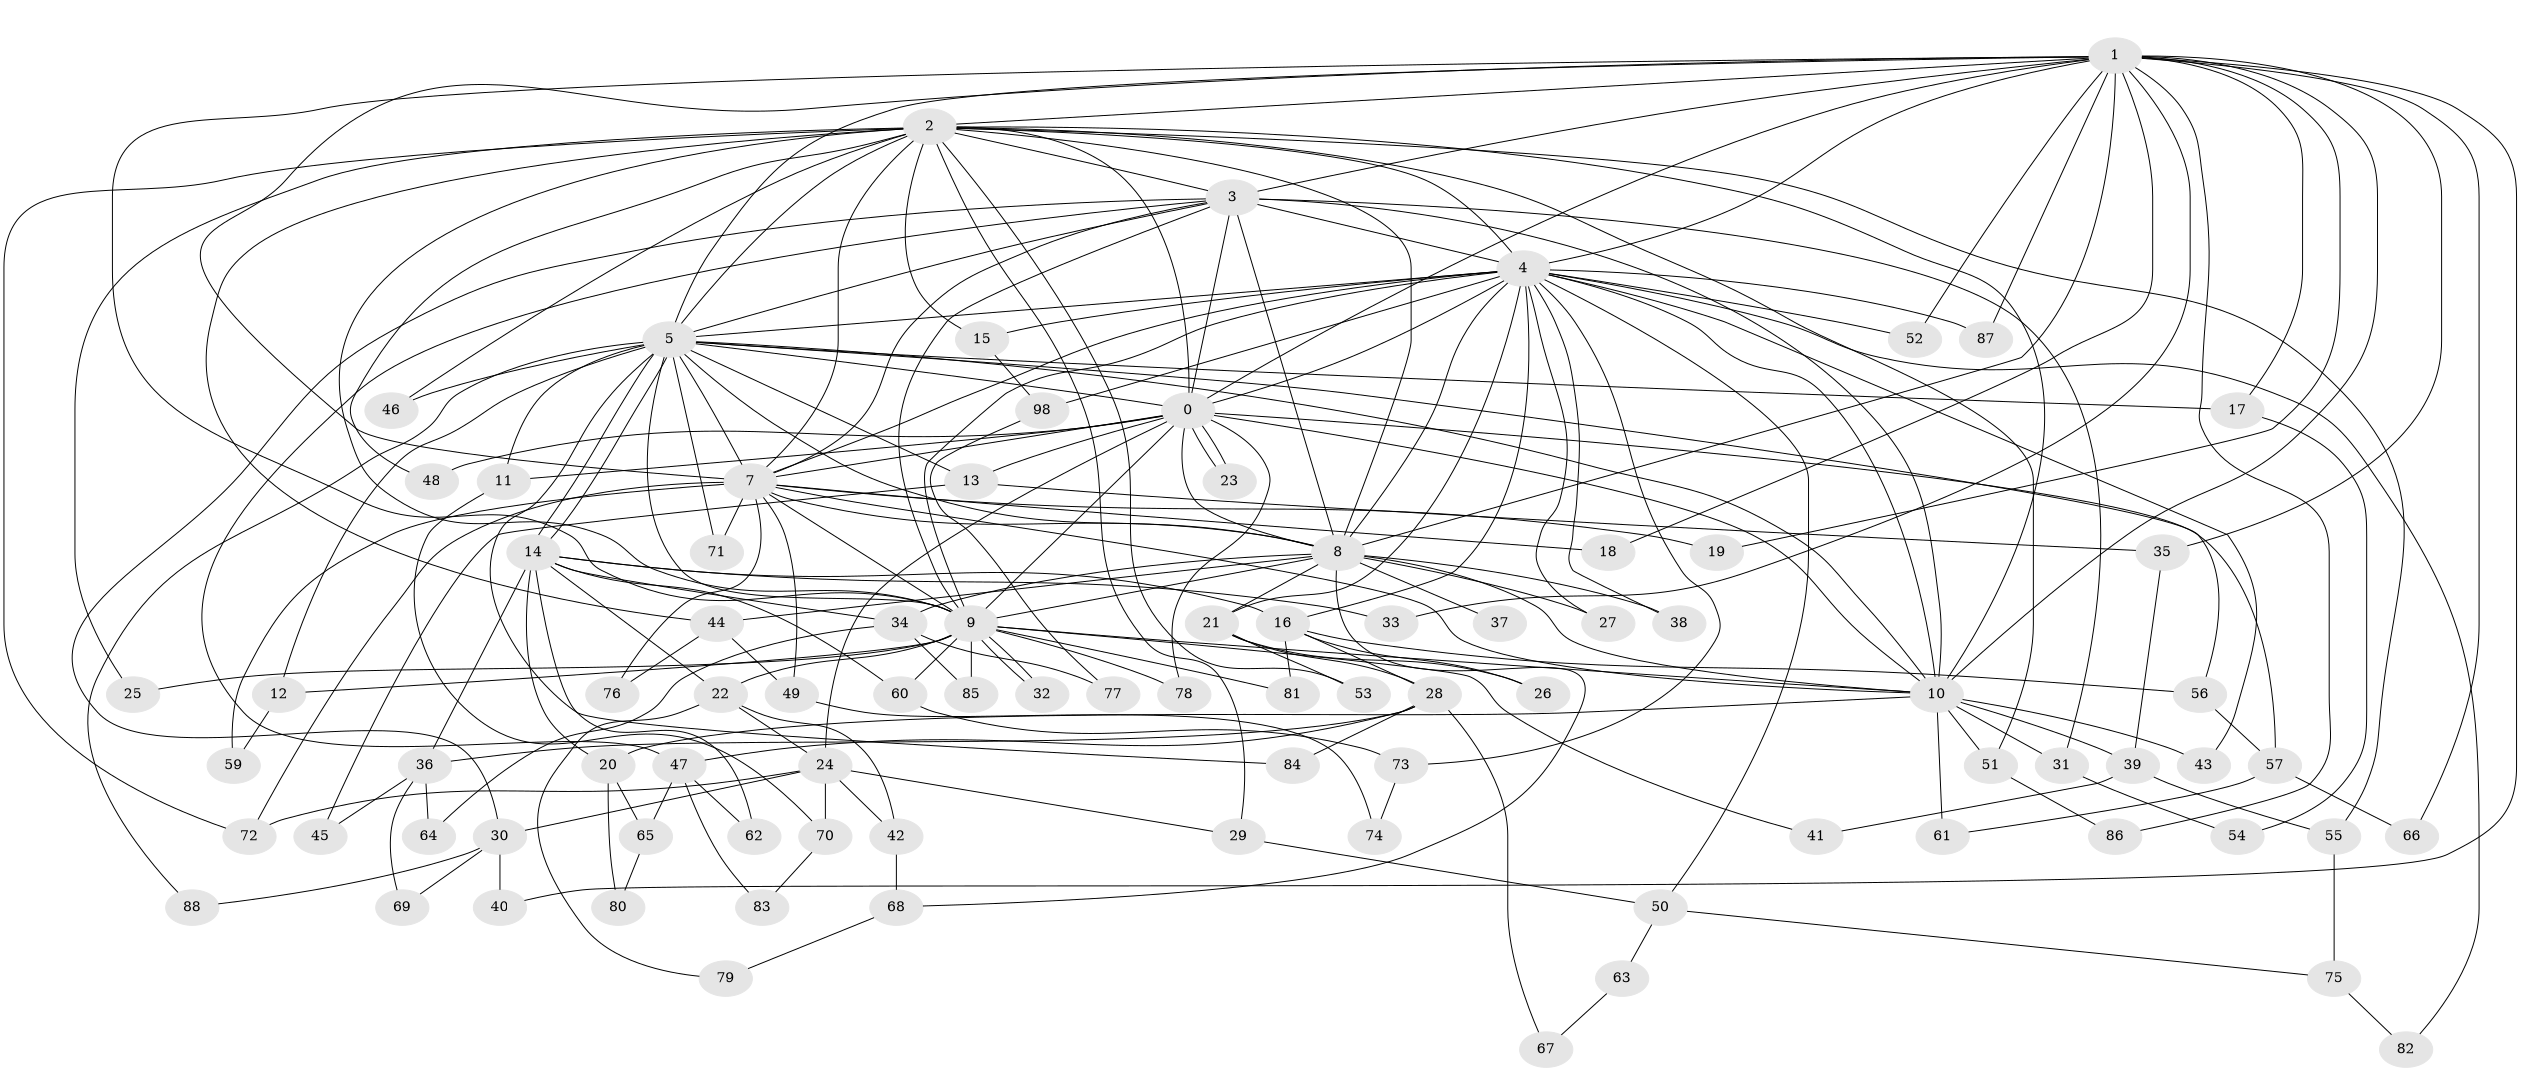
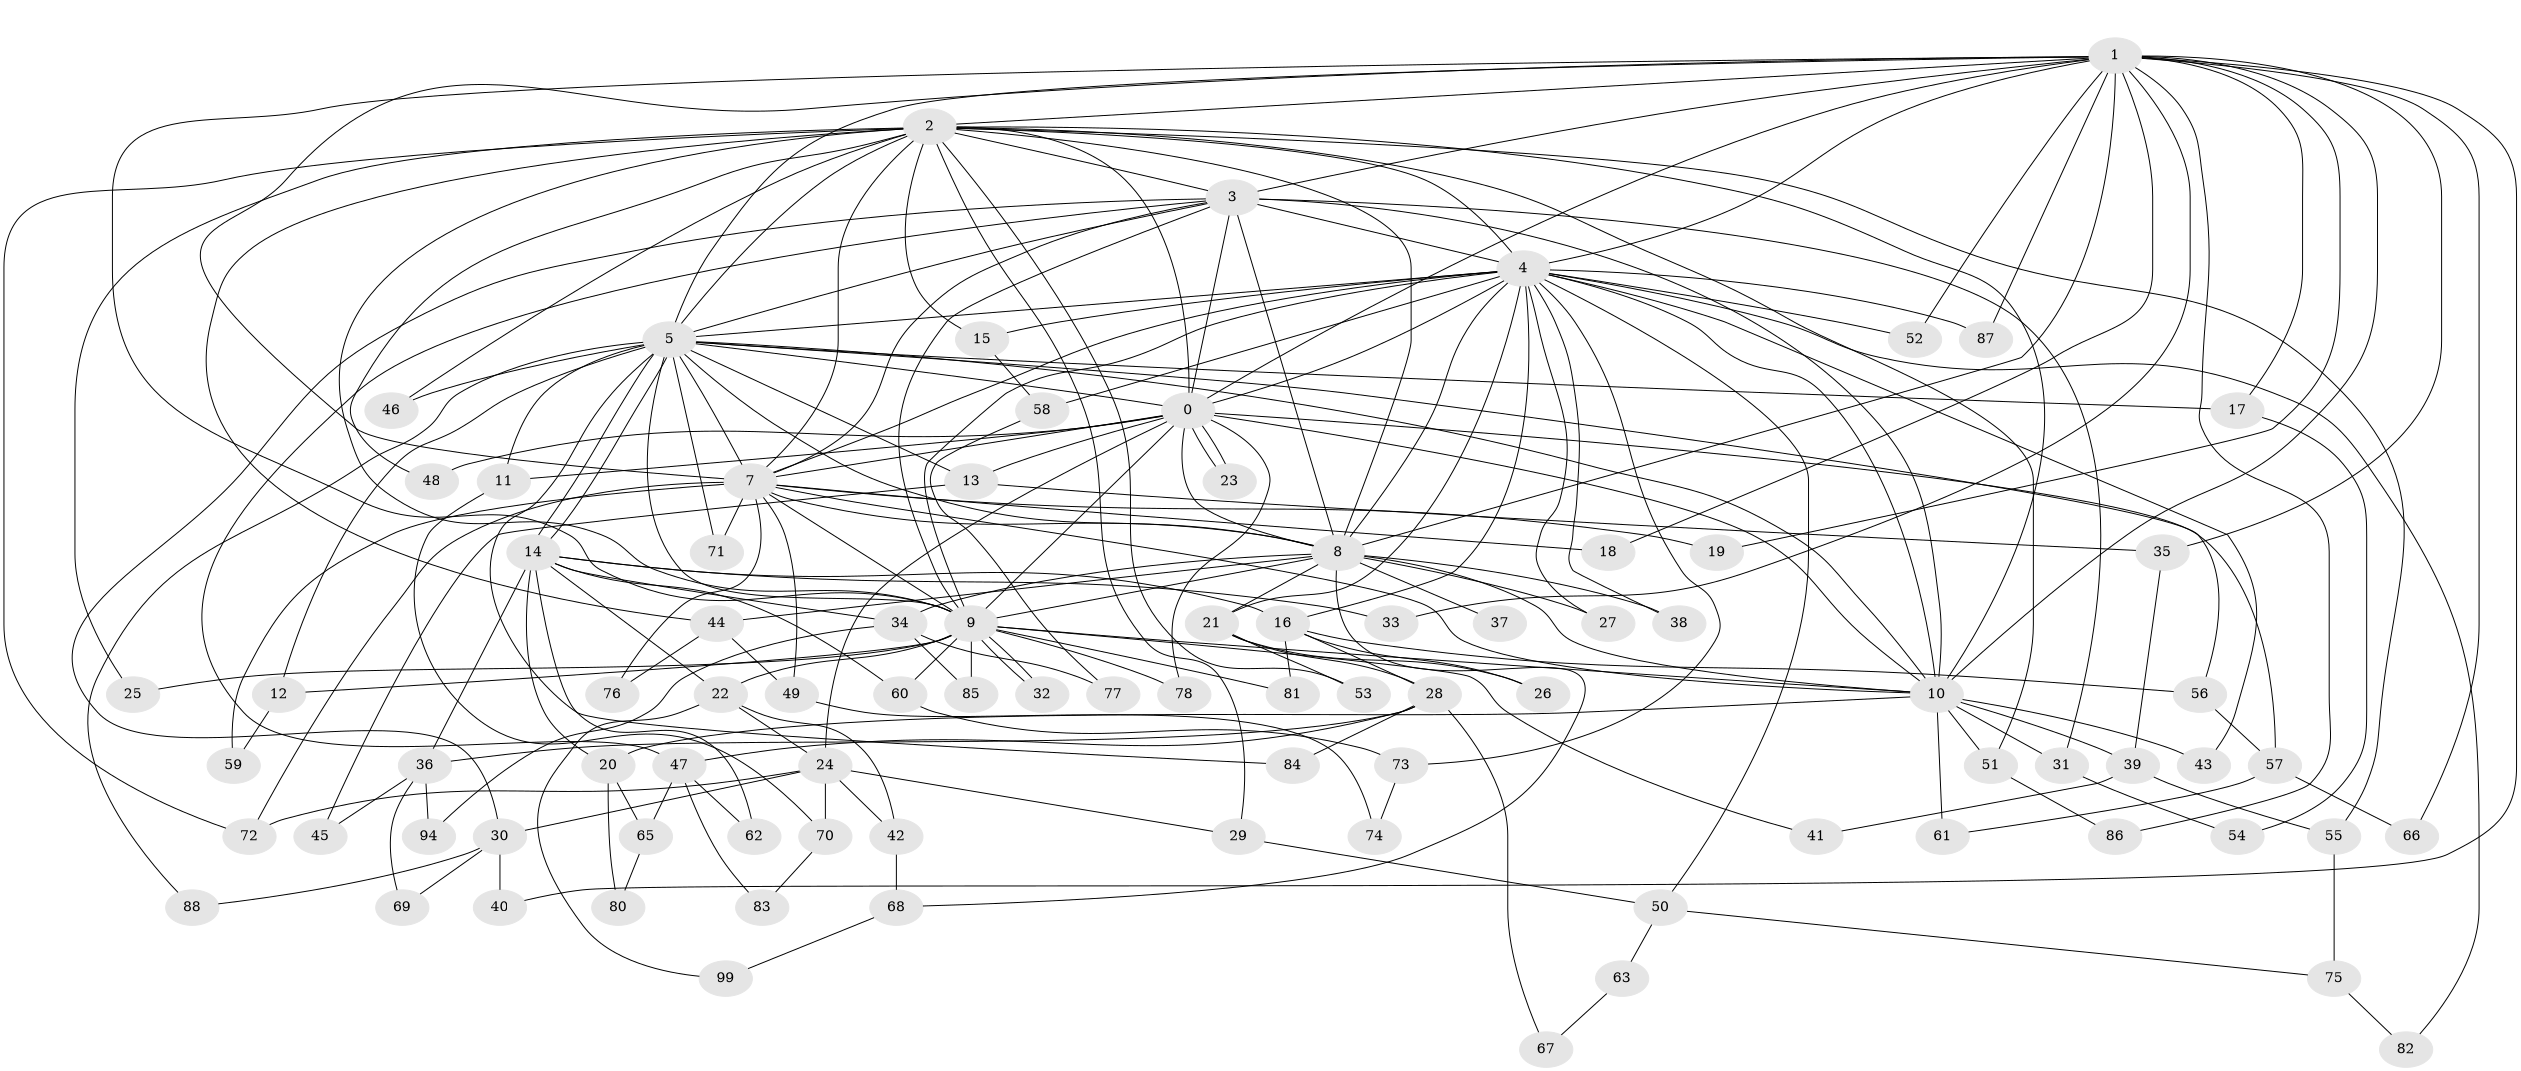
node "98": label "98" -> "58"
node "64": label "64" -> "94"
node "79": label "79" -> "99"
